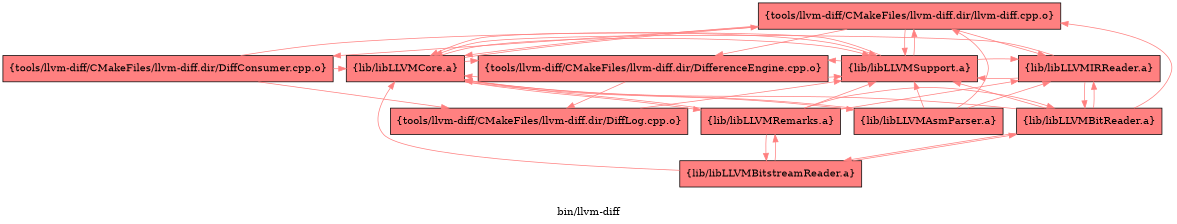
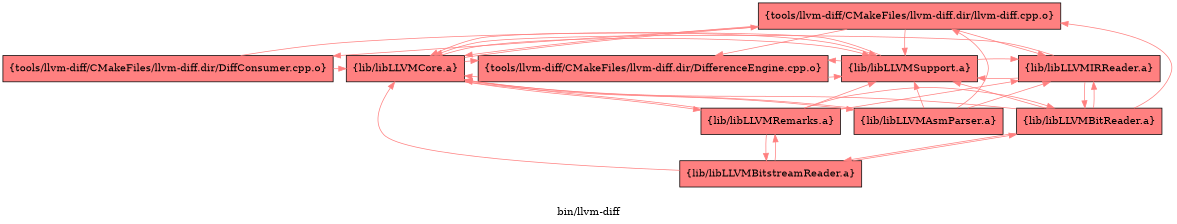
edge "{lib/libLLVMSupport.a}" -> "{tools/llvm-diff/CMakeFiles/llvm-diff.dir/llvm-diff.cpp.o}": removed
node "{tools/llvm-diff/CMakeFiles/llvm-diff.dir/DiffLog.cpp.o}": removed
